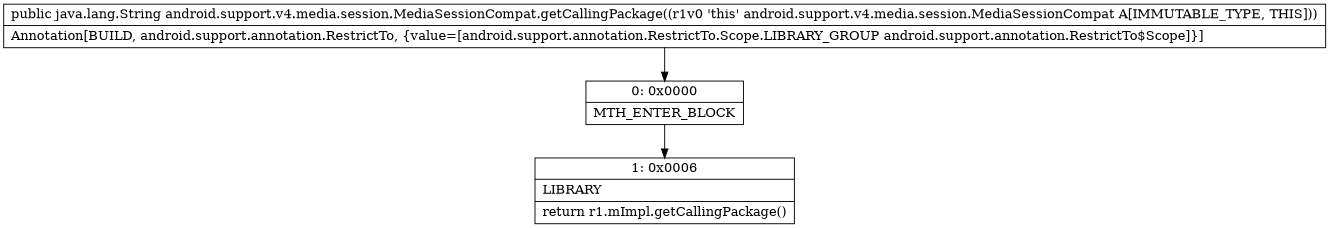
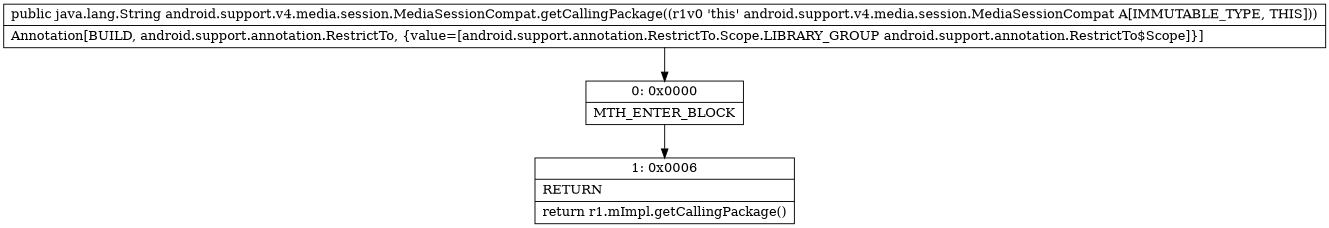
node "1: 0x0006": text "LIBRARY" -> "RETURN"
